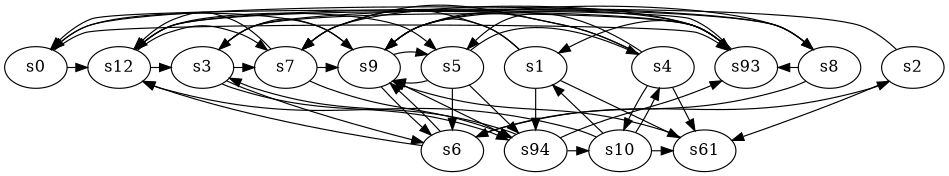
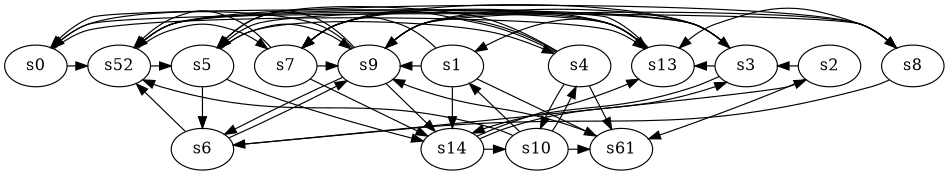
node "s12": label "s12" -> "s52"
node "s93": label "s93" -> "s13"
edge "s3" -> "s6": now "s3" -> "s5"
node "s94": label "s94" -> "s14"
